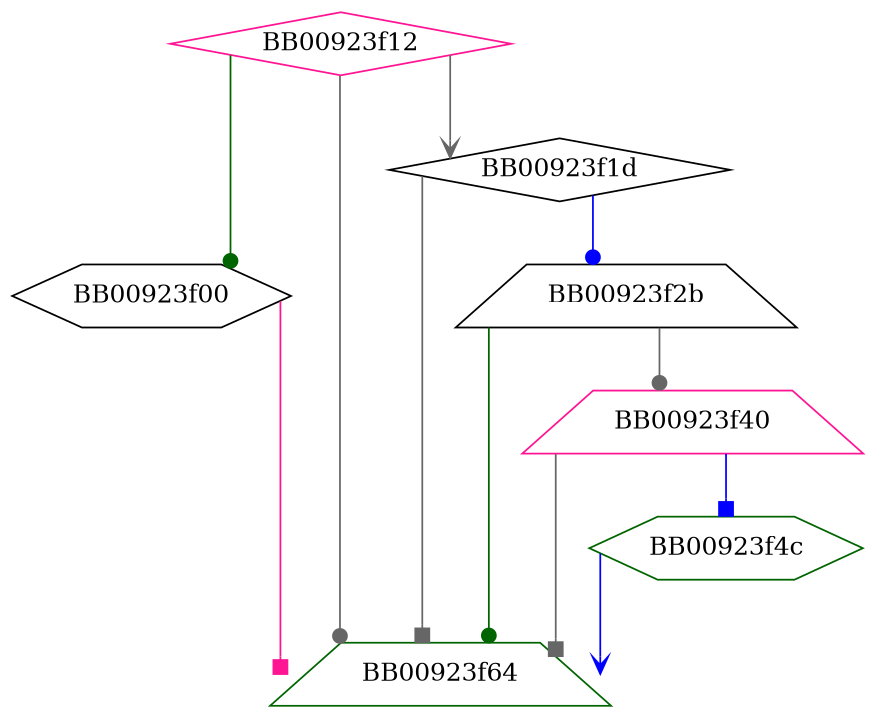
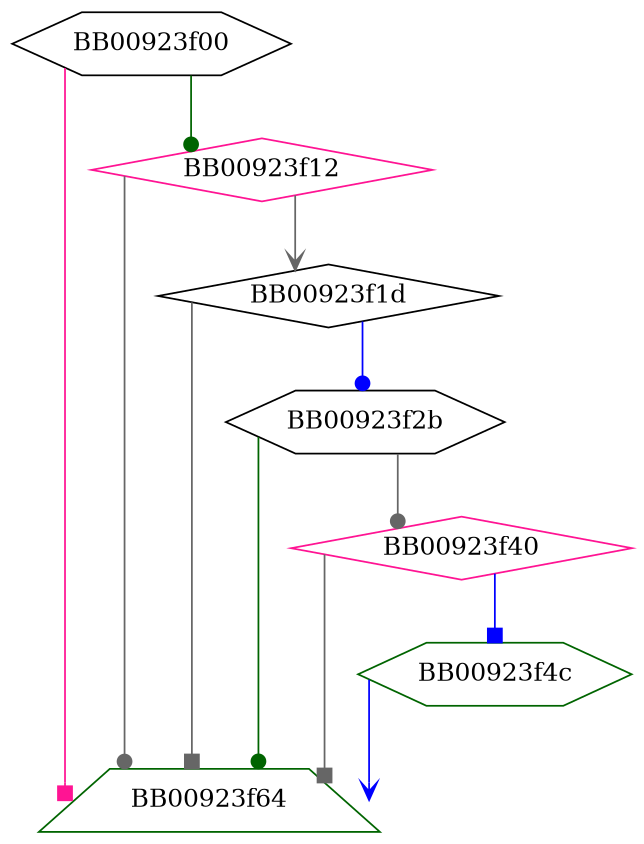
edge "BB00923f12" -> "BB00923f00": reversed
node "BB00923f2b": shape trapezium -> hexagon
node "BB00923f40": shape trapezium -> diamond
